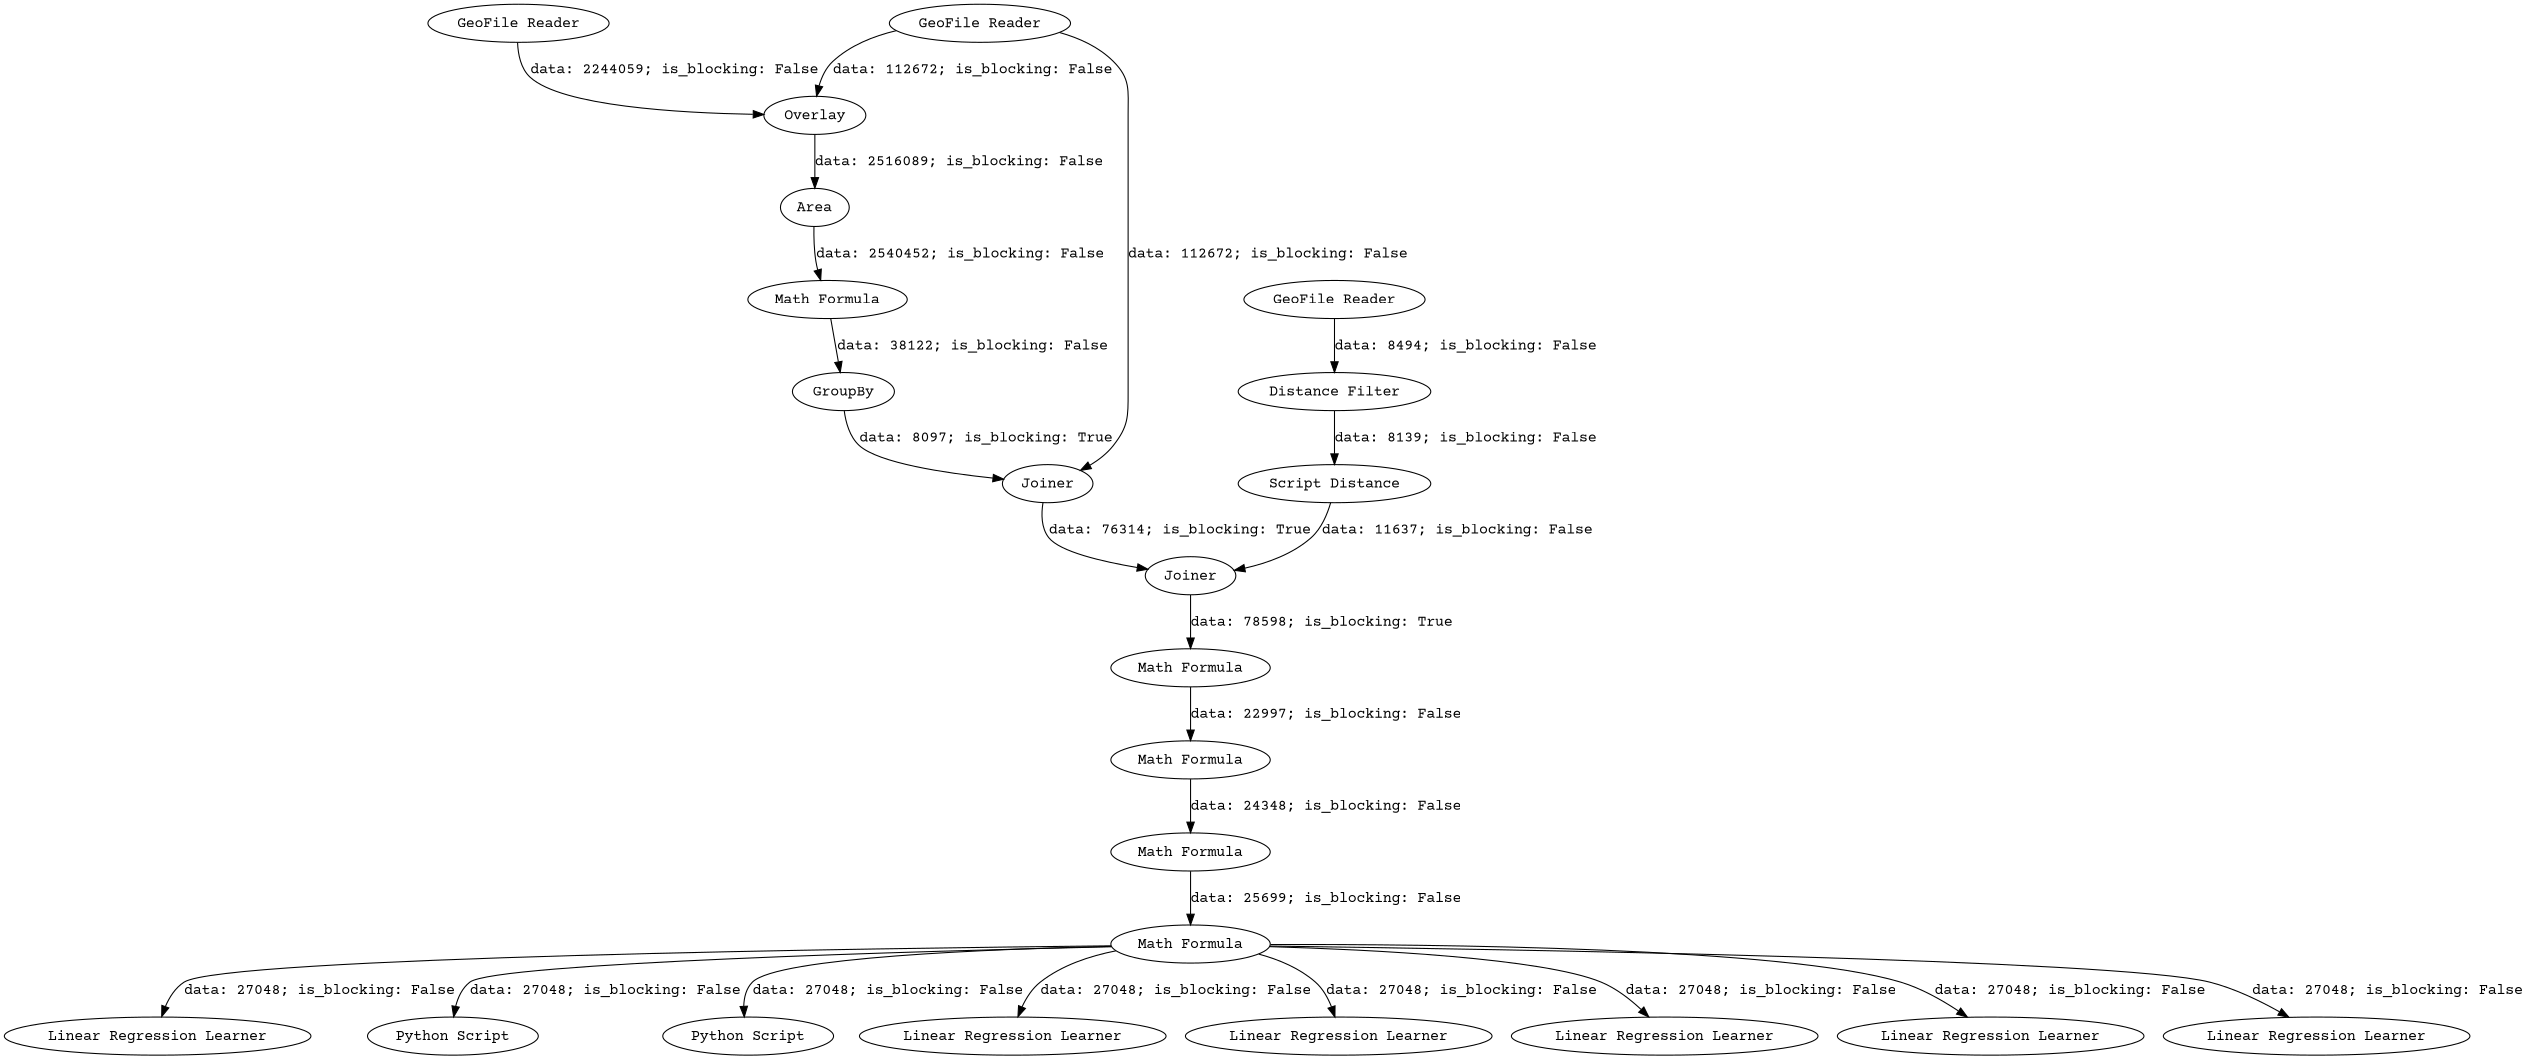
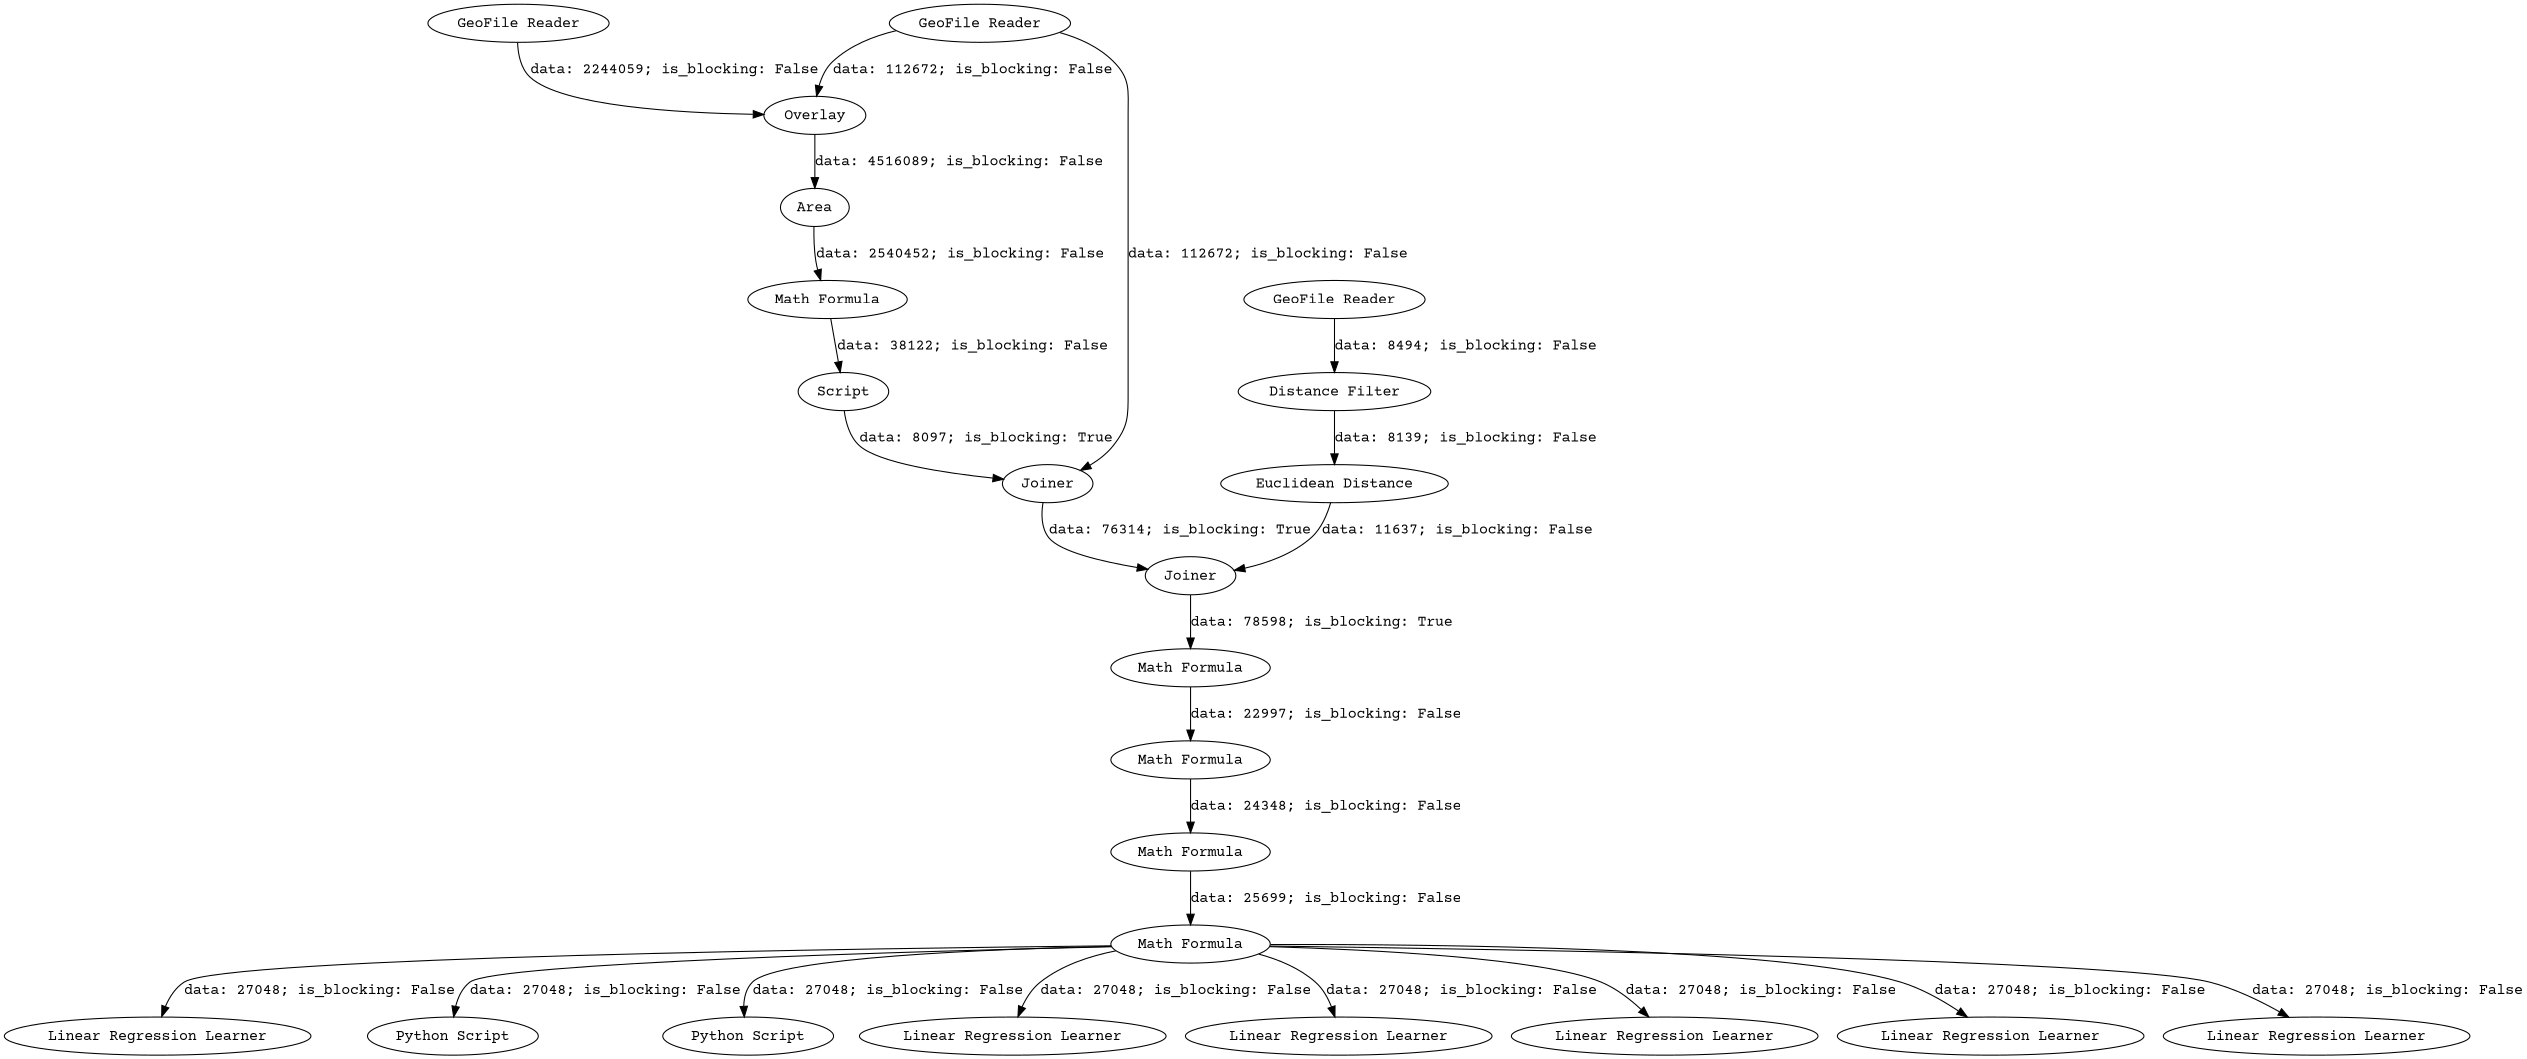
edge "Overlay" -> "Area": label "data: 2516089; is_blocking: False" -> "data: 4516089; is_blocking: False"
node "GroupBy": label "GroupBy" -> "Script"
node "Script Distance": label "Script Distance" -> "Euclidean Distance"
